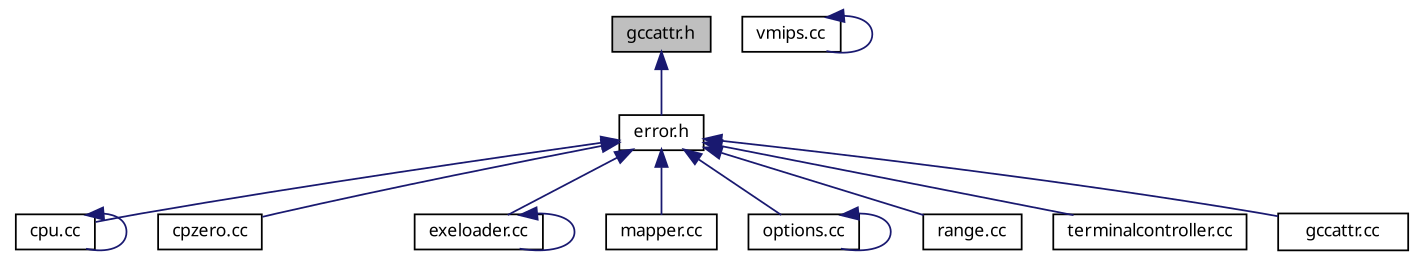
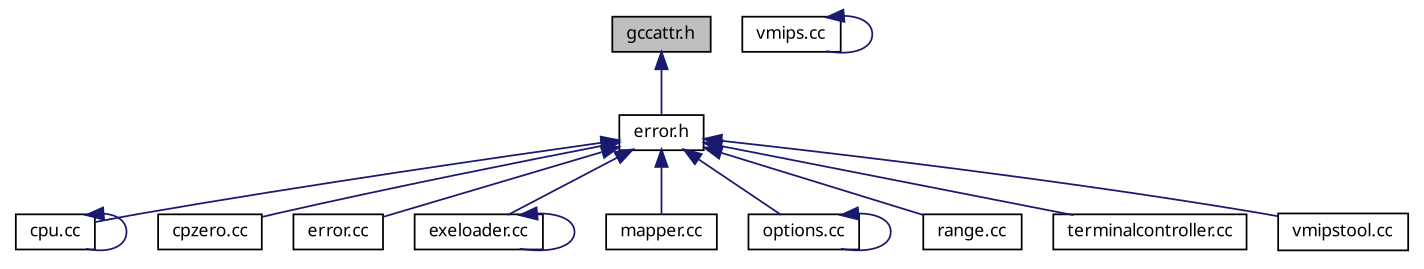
node "error.cc": added
node "gccattr.cc": label "gccattr.cc" -> "vmipstool.cc"
